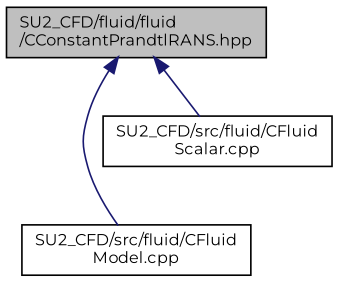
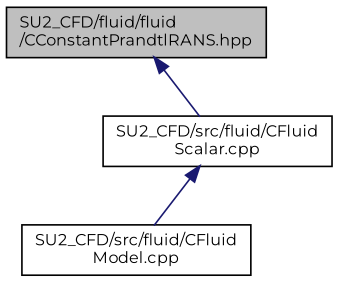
edge "SU2_CFD/src/fluid/CFluid Model.cpp" -> "SU2_CFD/fluid/fluid /CConstantPrandtlRANS.hpp": now "SU2_CFD/src/fluid/CFluid Model.cpp" -> "SU2_CFD/src/fluid/CFluid Scalar.cpp"
